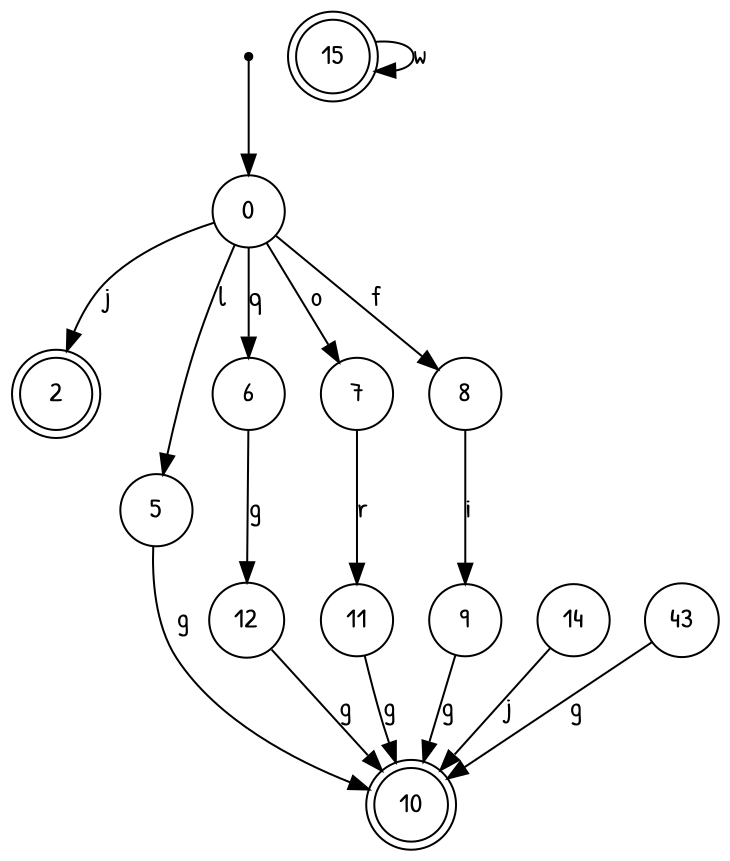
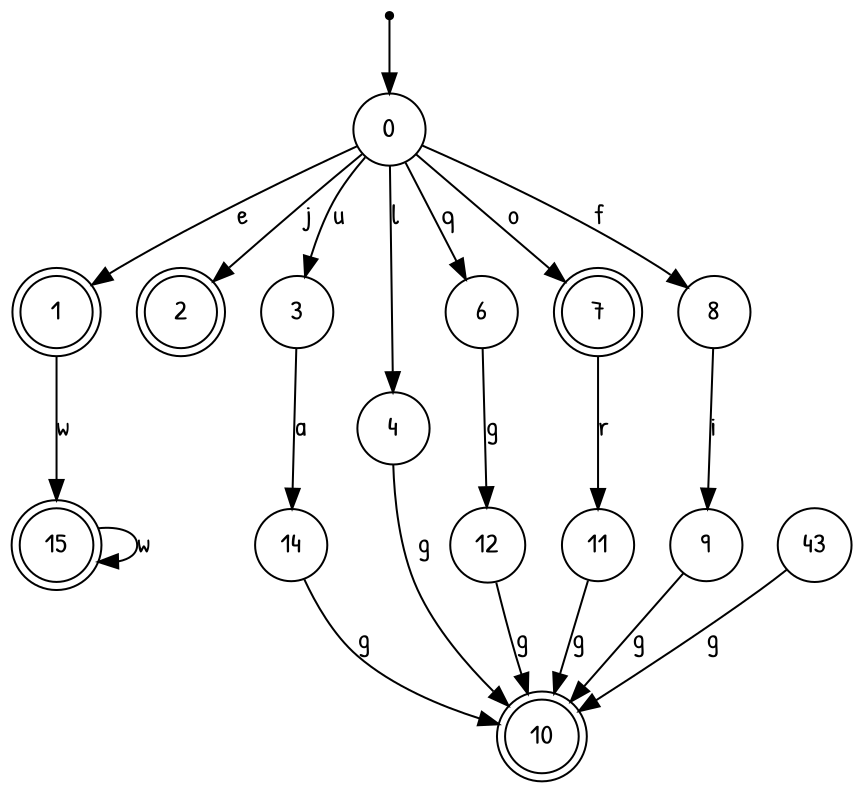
node "1": added
node "3": added
node "7": shape circle -> doublecircle
node "5": label "5" -> "4"
edge "14" -> "10": label "j" -> "g"
